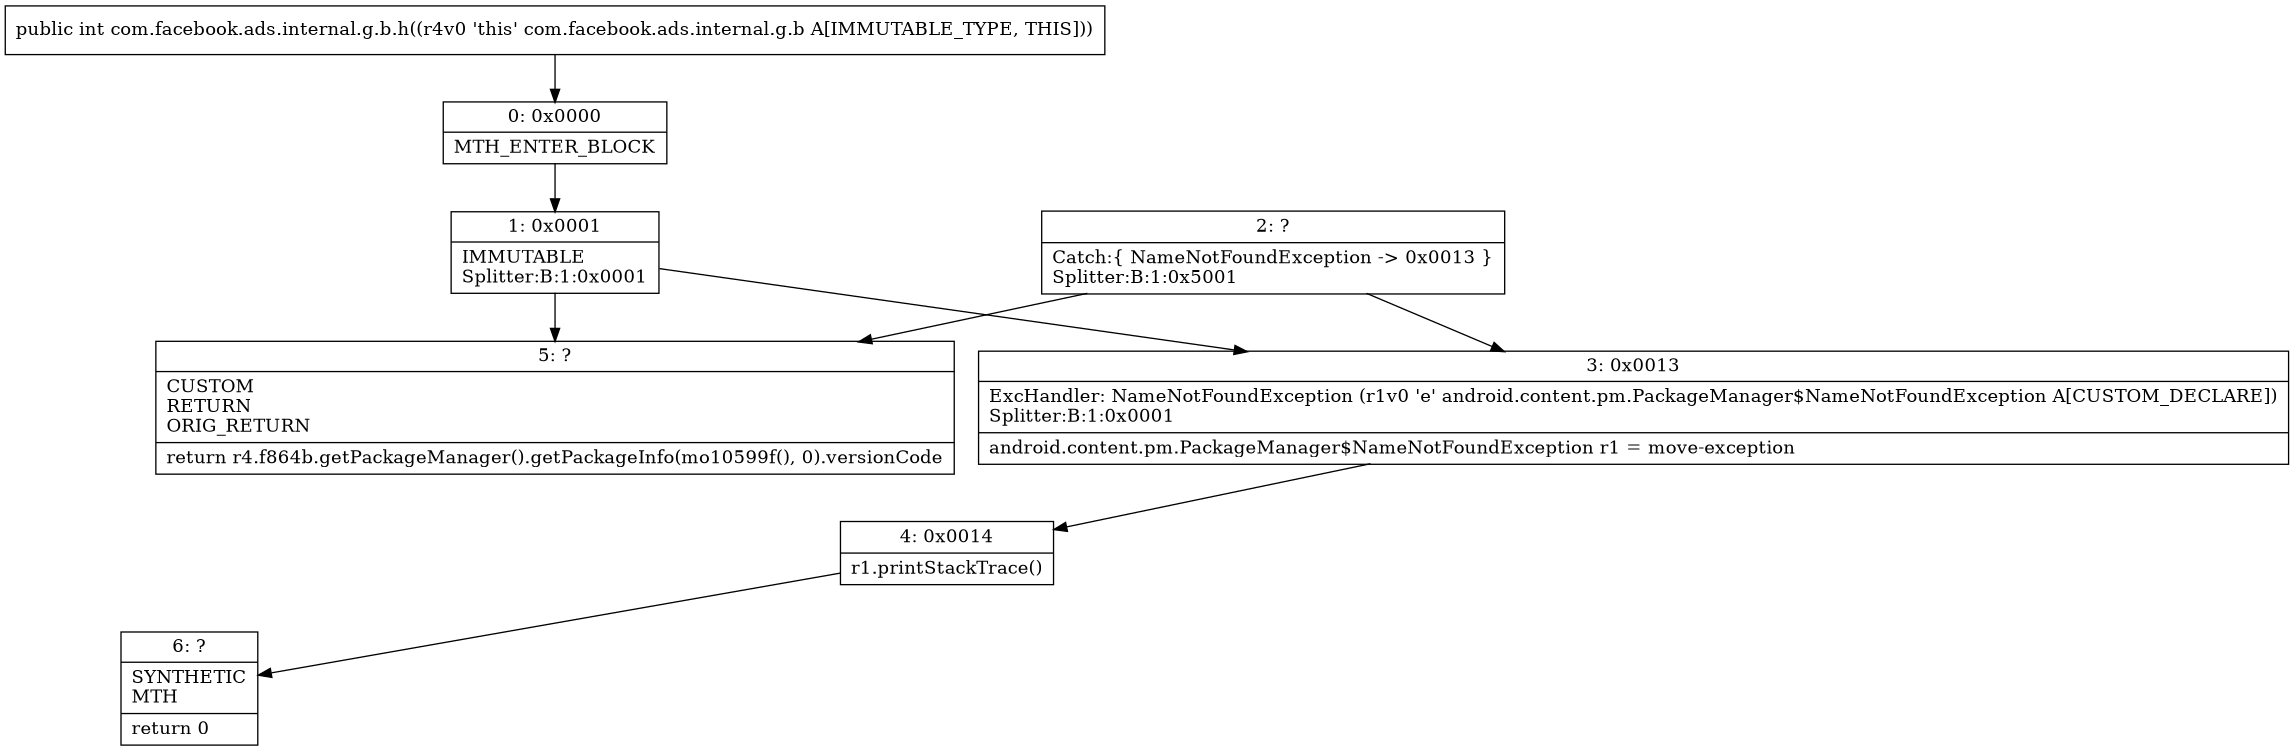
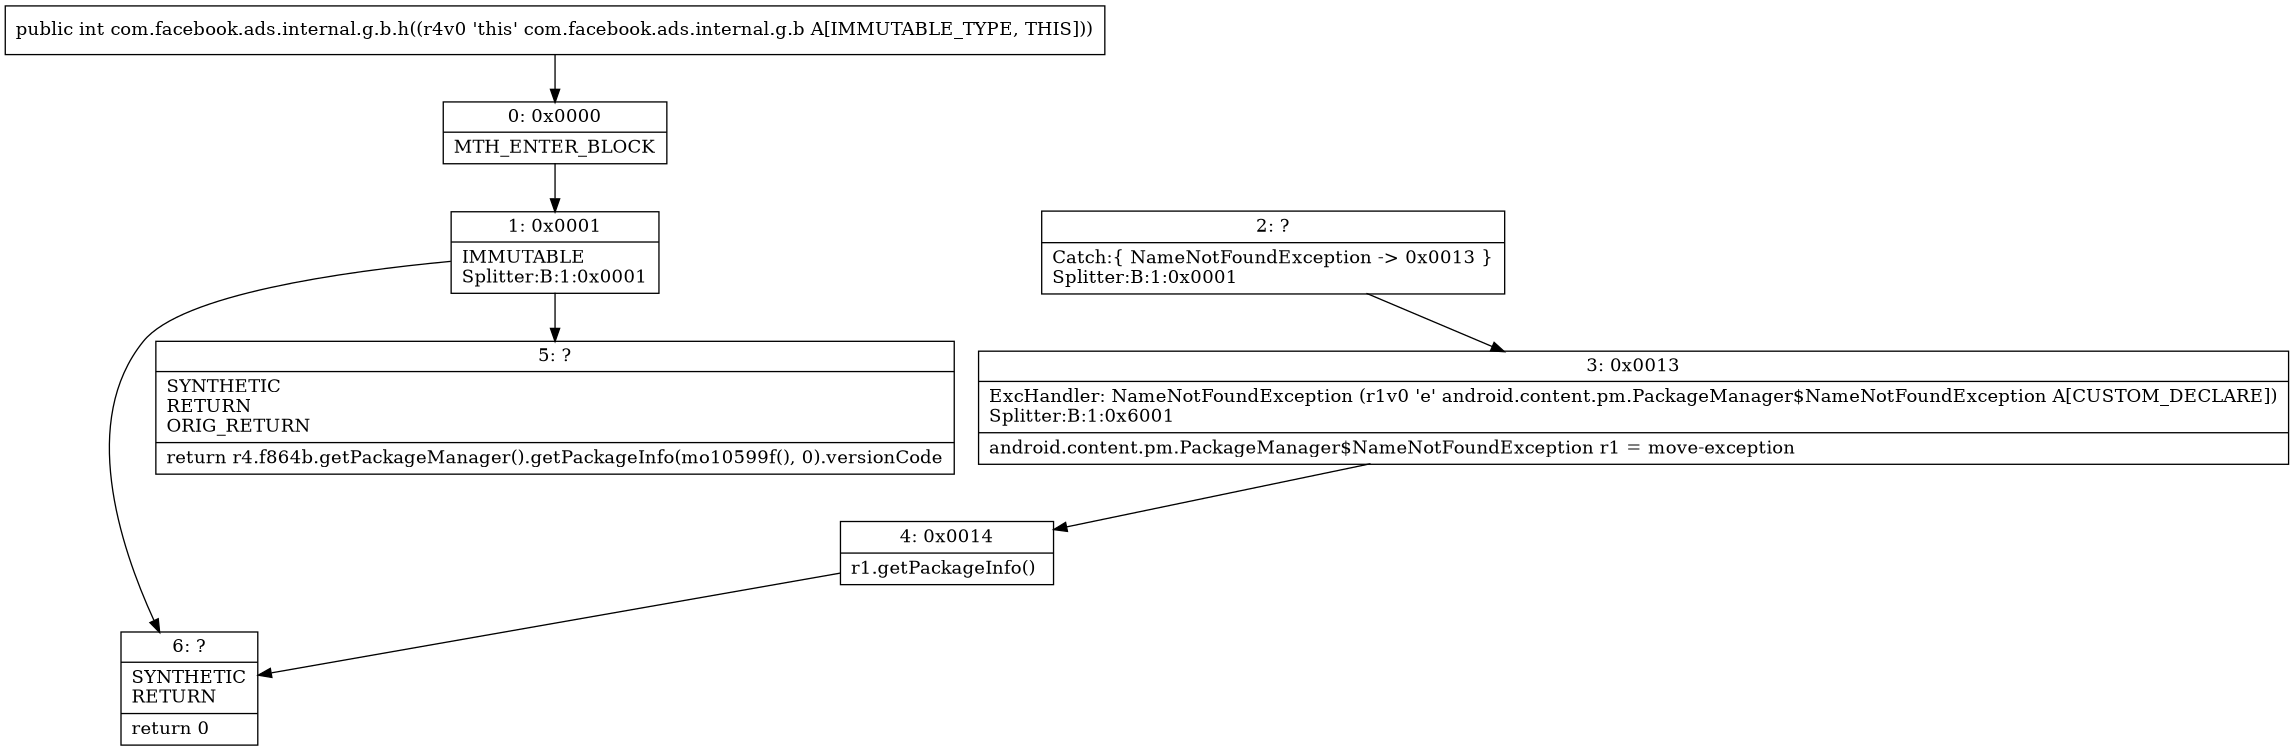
node "2: ?": text "Splitter:B:1:0x5001" -> "Splitter:B:1:0x0001"
edge "1: 0x0001" -> "3: 0x0013": now "1: 0x0001" -> "6: ?"
edge "2: ?" -> "5: ?": removed
node "5: ?": text "CUSTOM" -> "SYNTHETIC"
node "3: 0x0013": text "Splitter:B:1:0x0001" -> "Splitter:B:1:0x6001"
node "4: 0x0014": text "r1.printStackTrace()" -> "r1.getPackageInfo()"
node "6: ?": text "MTH" -> "RETURN"
